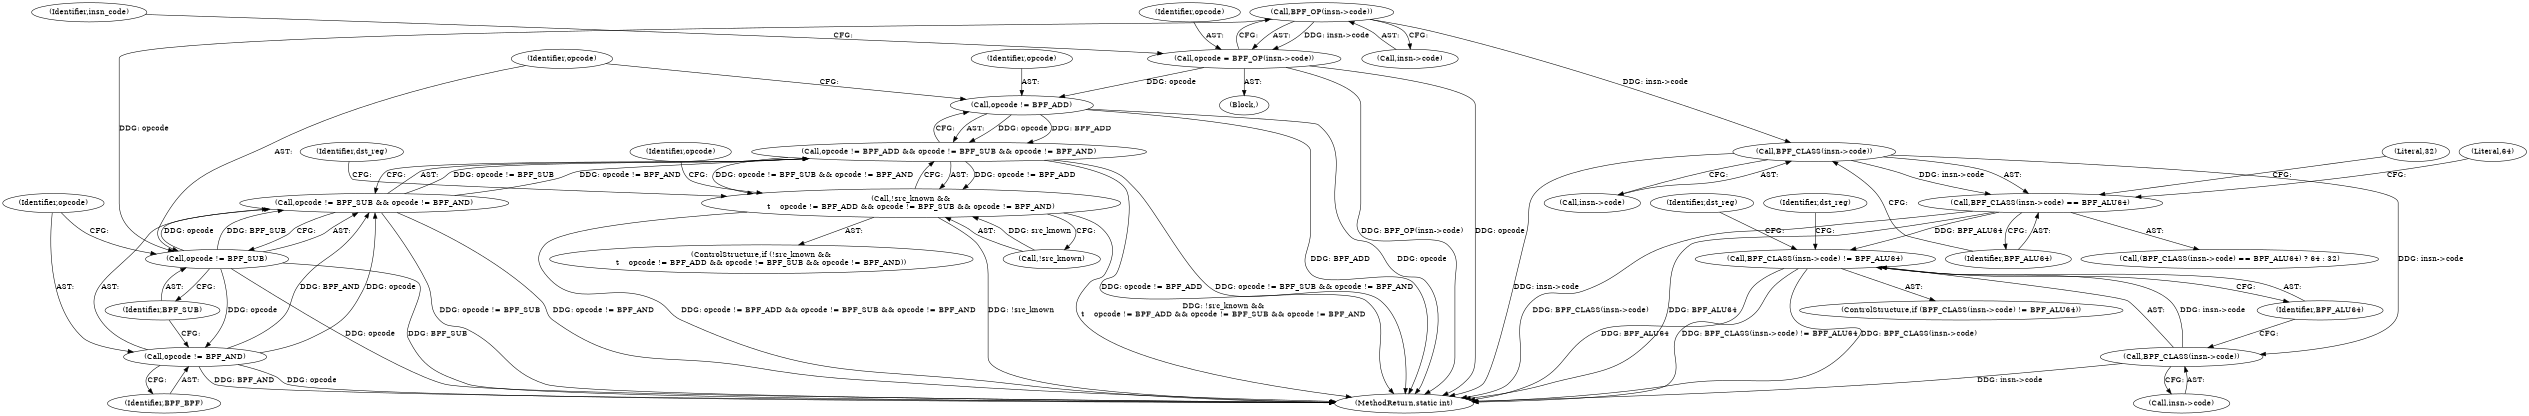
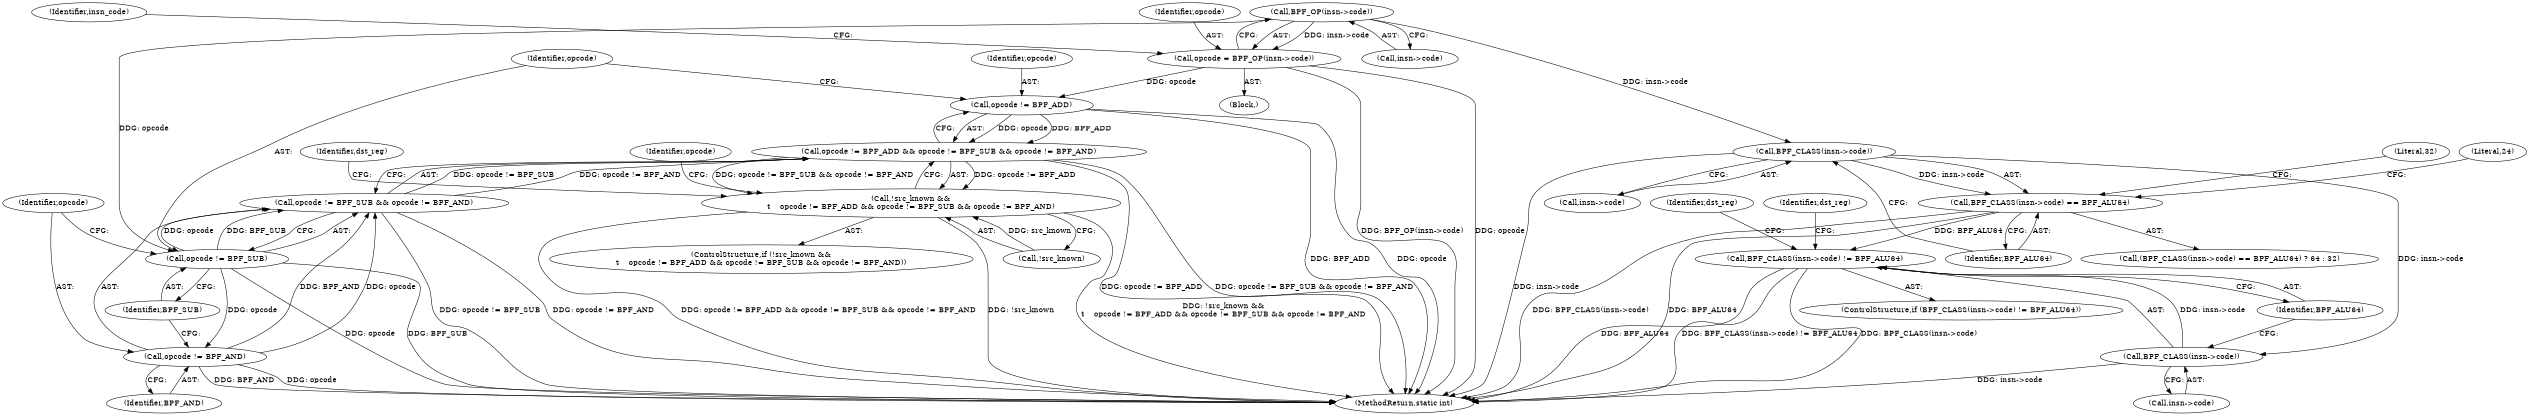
node "(Literal,64)": label "(Literal,64)" -> "(Literal,24)"
node "(Identifier,BPF_BPF)": label "(Identifier,BPF_BPF)" -> "(Identifier,BPF_AND)"
